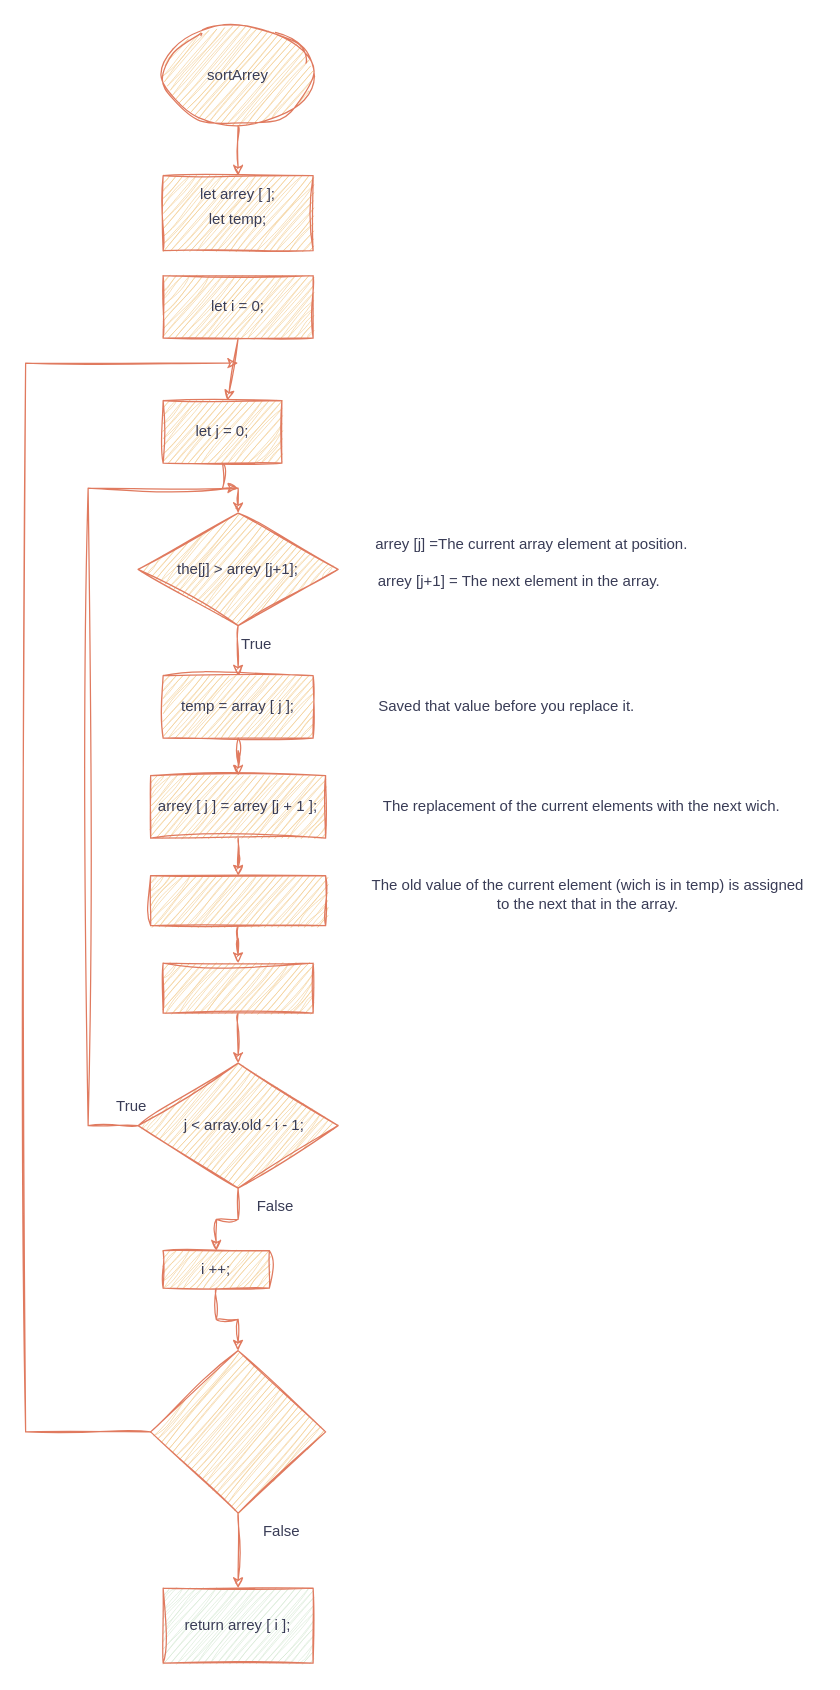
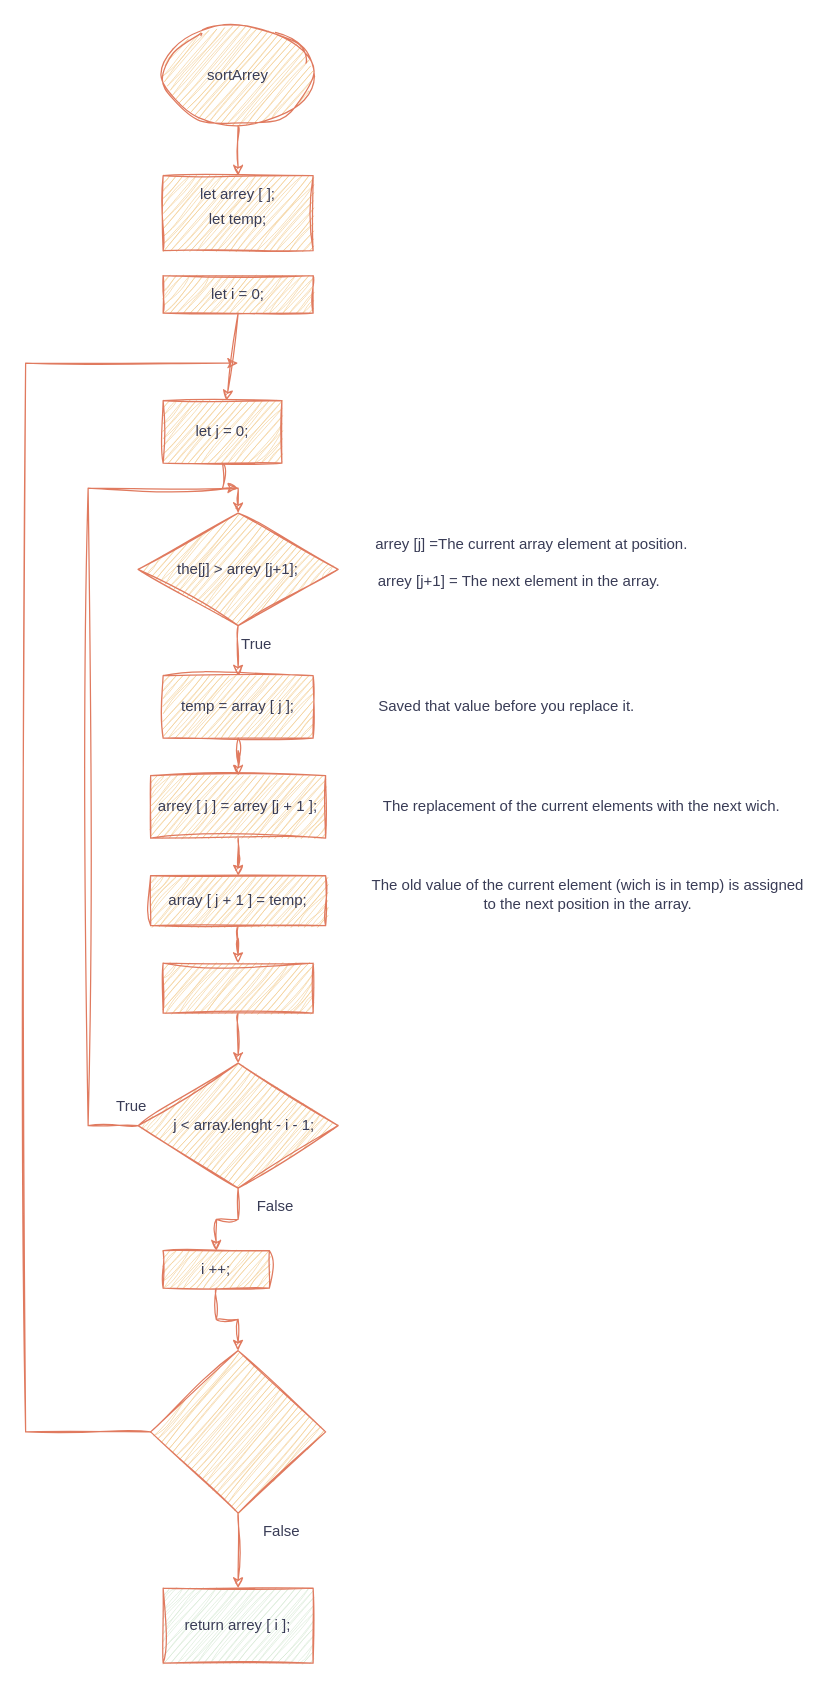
node "let i = 0;": size 150x63 -> 150x38
node "The old value of the current element (wich is in temp) is assigned to the next that in the array.": label "The old value of the current element (wich is in temp) is assigned to the next that in the array." -> "The old value of the current element (wich is in temp) is assigned to the next position in the array."
node "array [ j + 1 ] = temp;": added
node "j < array.old - i - 1;": label "j < array.old - i - 1;" -> "j < array.lenght - i - 1;"
